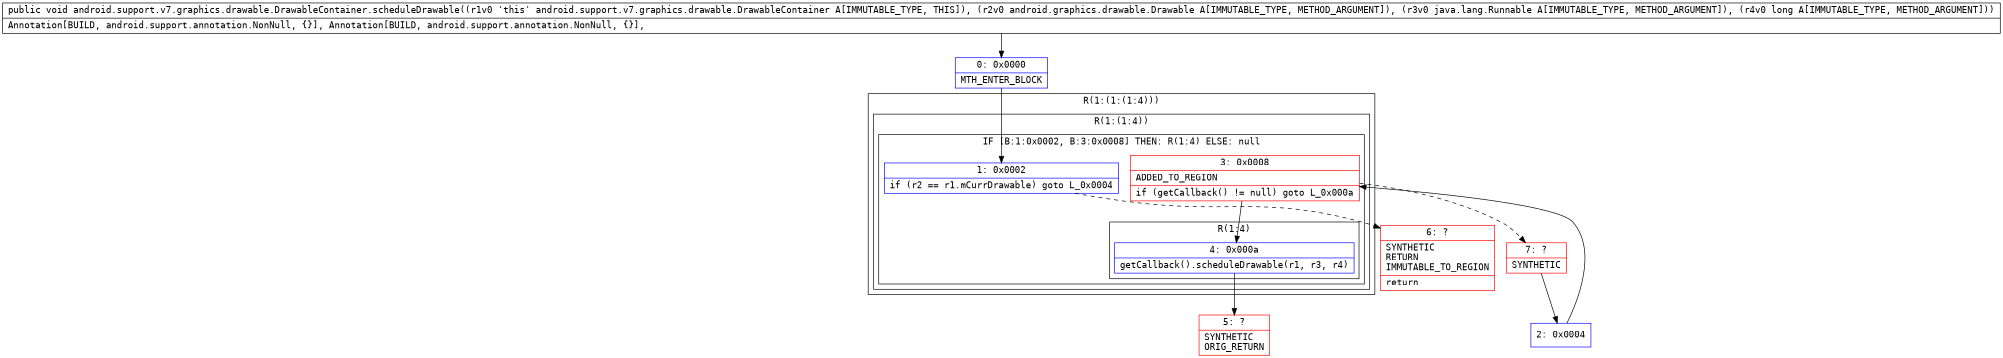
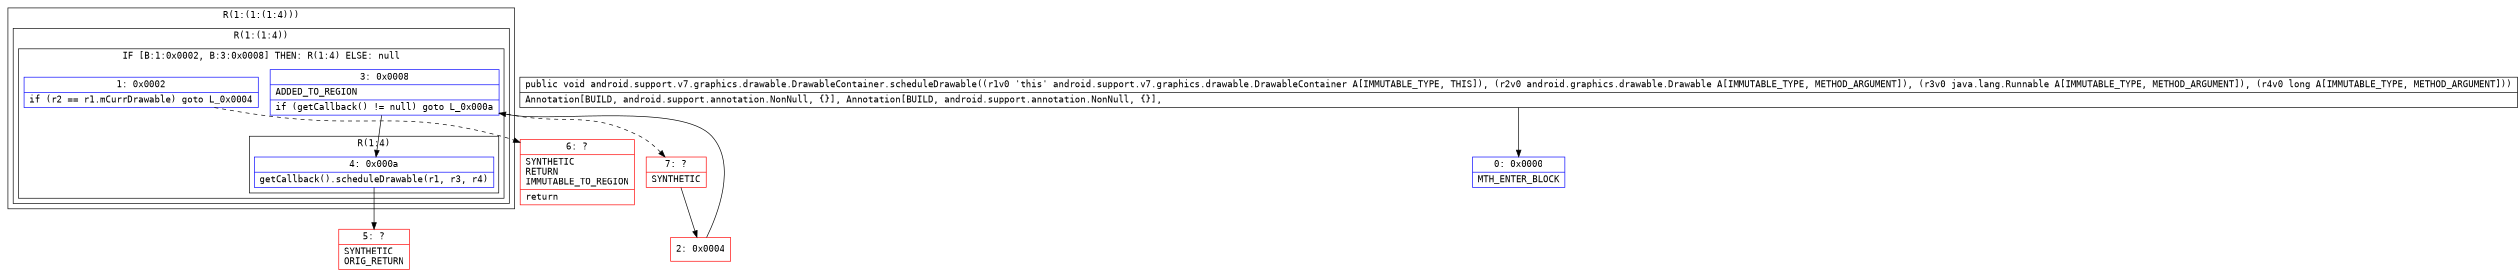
edge "0: 0x0000" -> "1: 0x0002": removed
node "3: 0x0008": color red -> blue
node "2: 0x0004": color blue -> red
